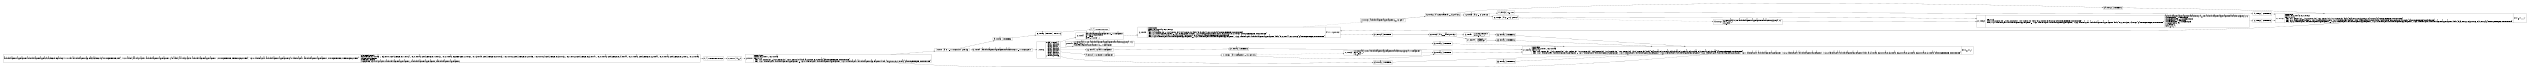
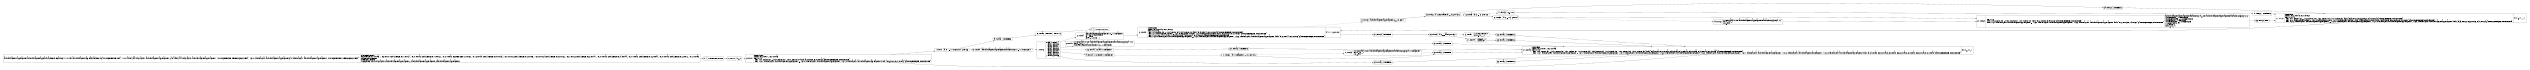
node "38: 0x008c": text "SYNTHETIC" -> "EXIT"
